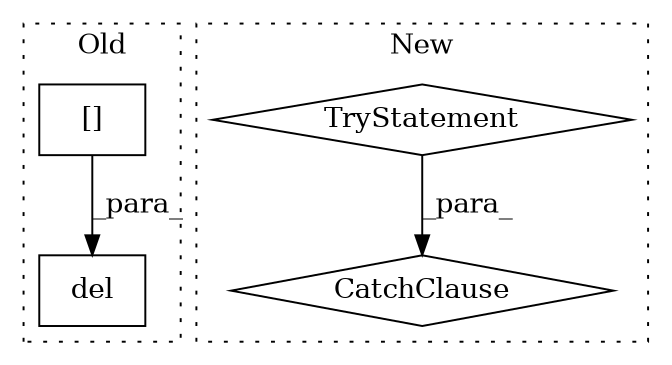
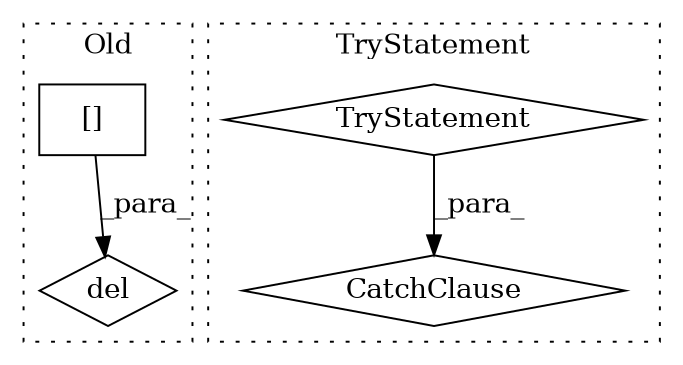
cluster "New": label "New" -> "TryStatement"
node "del": shape box -> diamond
